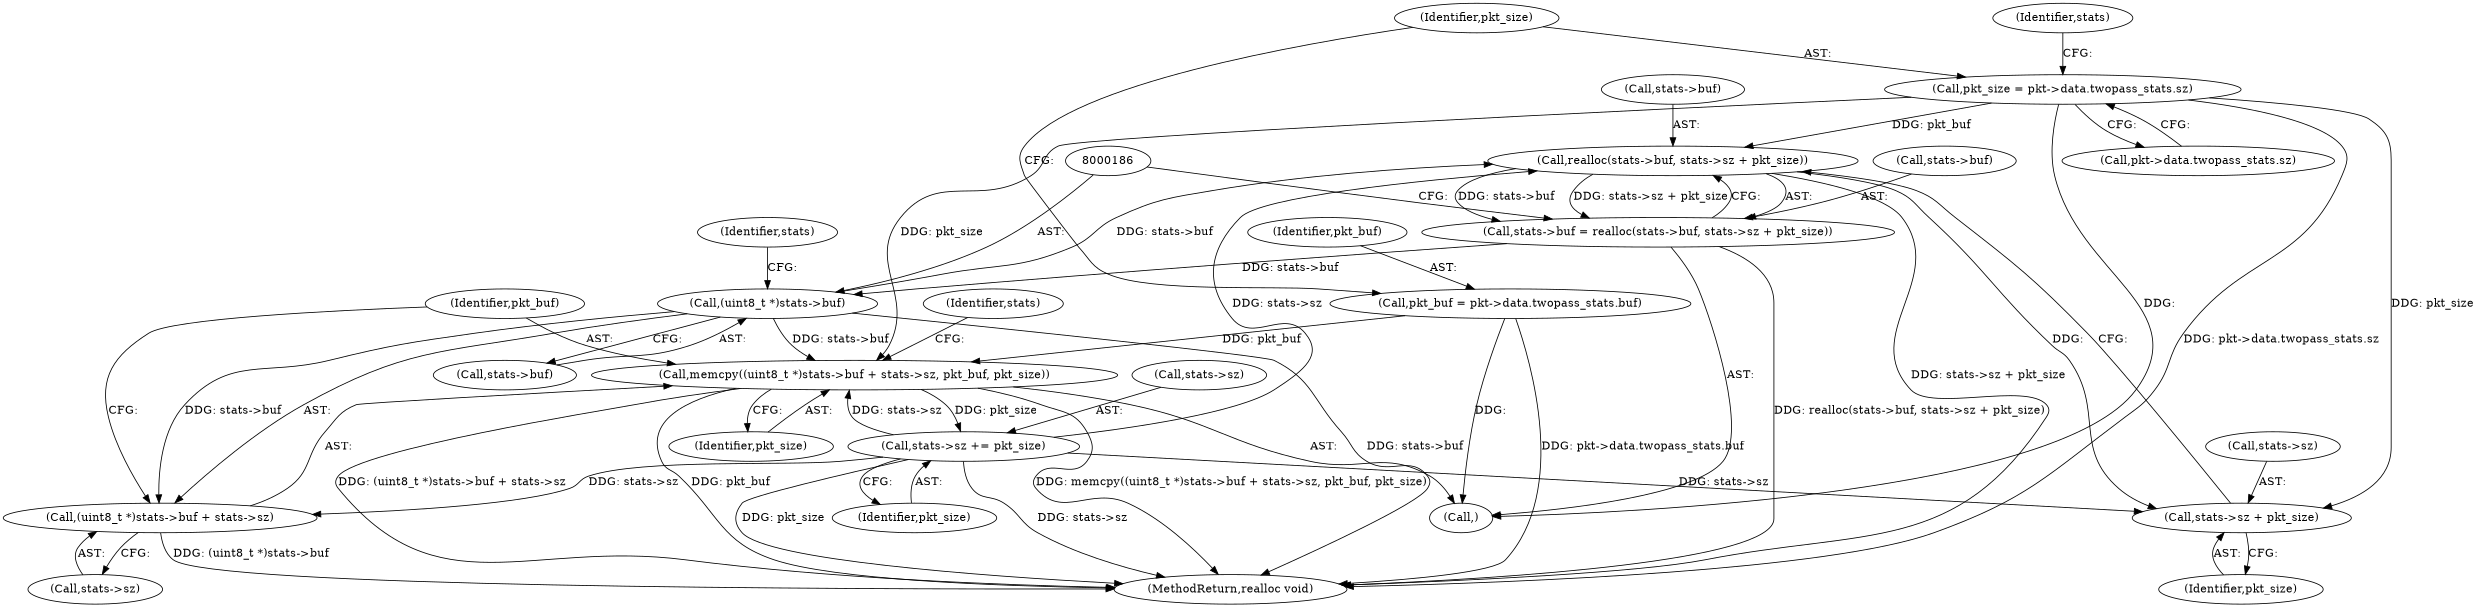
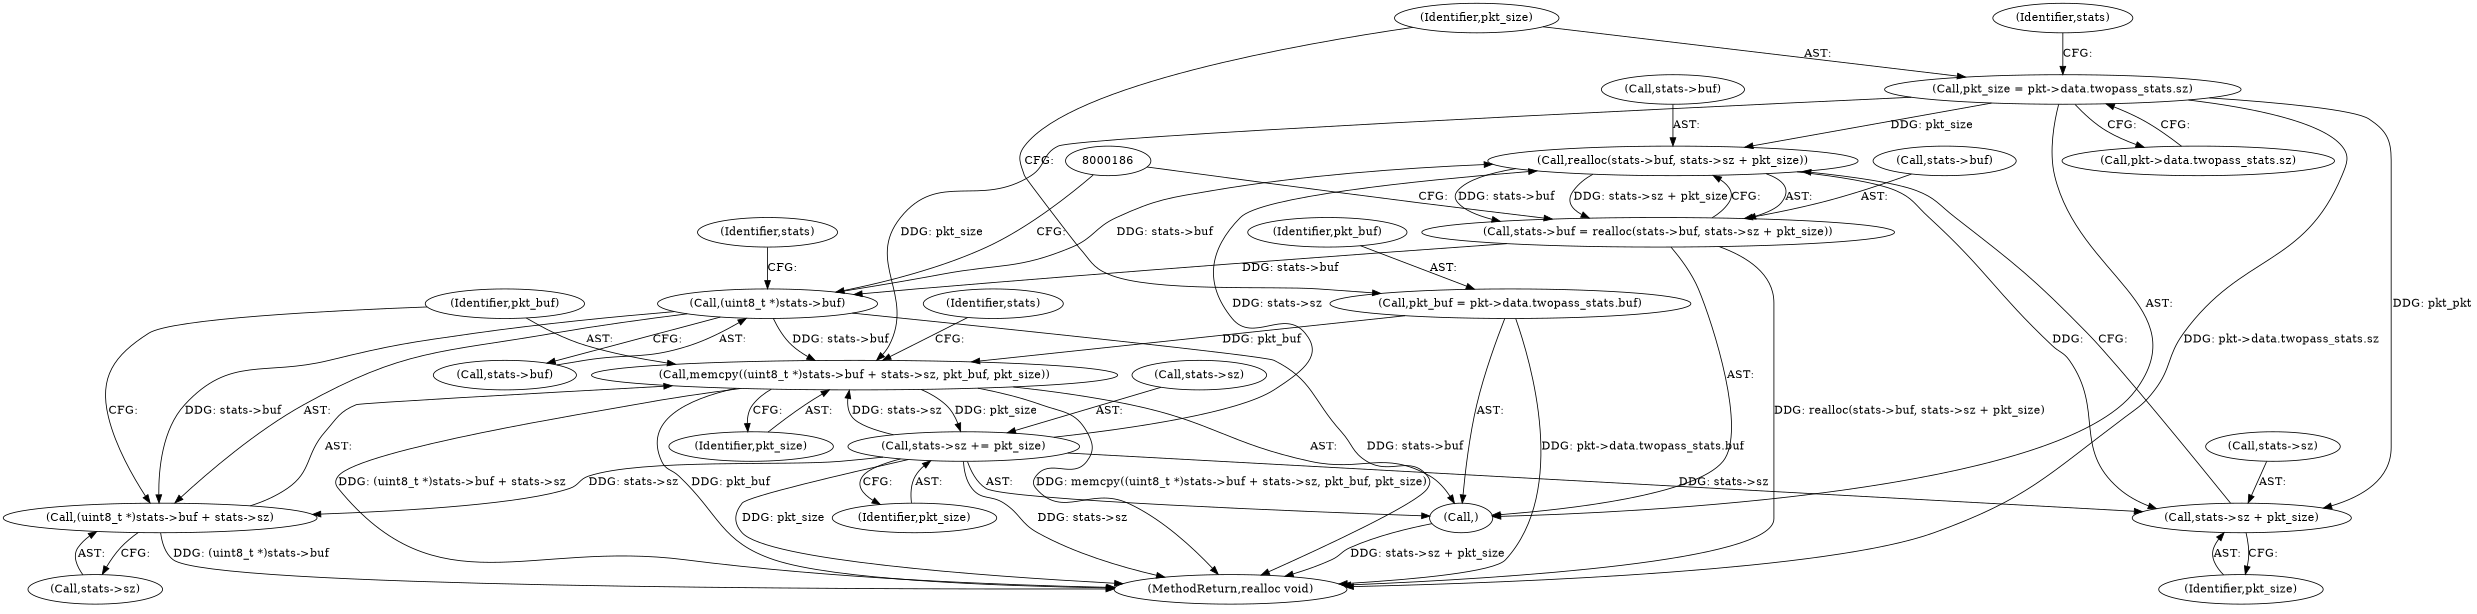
edge "(Call,pkt_size = pkt->data.twopass_stats.sz)" -> "(Call,realloc(stats->buf, stats->sz + pkt_size))": label "DDG: pkt_buf" -> "DDG: pkt_size"
edge "8000186" -> "(Call,(uint8_t *)stats->buf)": label "AST: " -> "CFG: "
edge "(Call,pkt_size = pkt->data.twopass_stats.sz)" -> "(Call,)": label "DDG: " -> "AST: "
edge "(Call,pkt_size = pkt->data.twopass_stats.sz)" -> "(Call,stats->sz + pkt_size)": label "DDG: pkt_size" -> "DDG: pkt_pkt"
edge "(Call,pkt_buf = pkt->data.twopass_stats.buf)" -> "(Call,)": label "DDG: " -> "AST: "
edge "(Call,stats->sz += pkt_size)" -> "(Call,)": added, label "AST:"
edge "(Call,realloc(stats->buf, stats->sz + pkt_size))" -> "(MethodReturn,realloc void)": now "(Call,)" -> "(MethodReturn,realloc void)"
